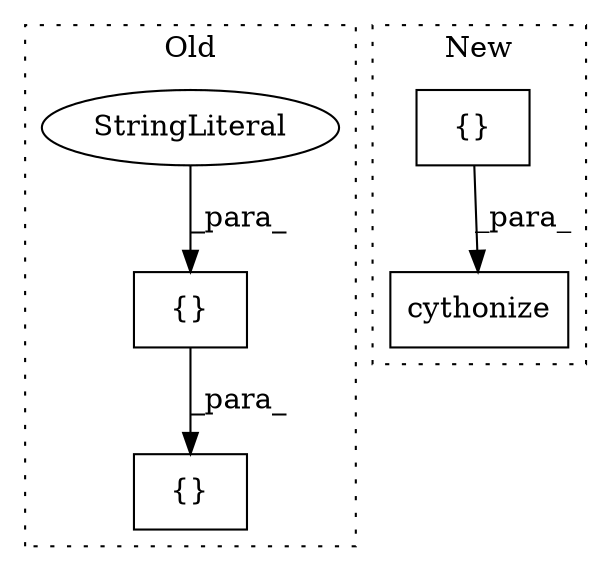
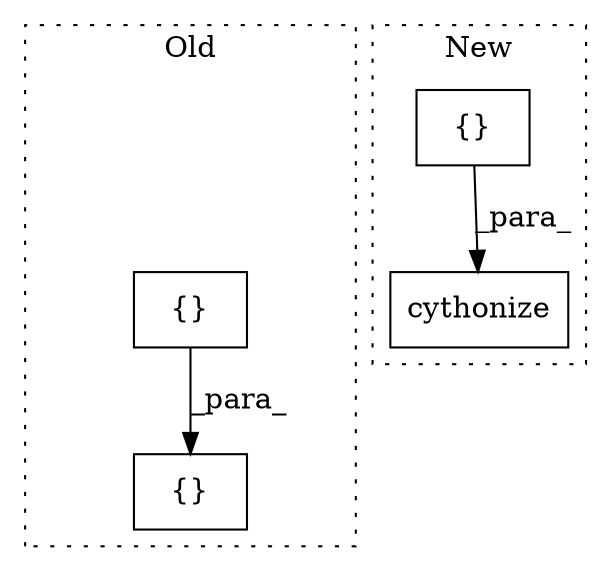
node "StringLiteral": removed
